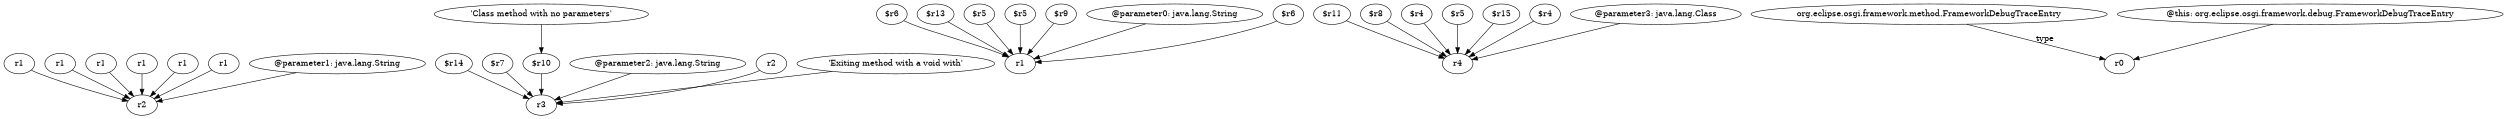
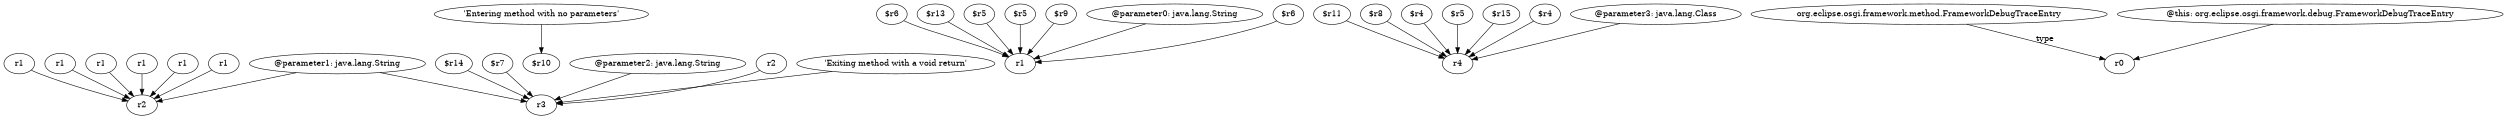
node "'Class method with no parameters'": label "'Class method with no parameters'" -> "'Entering method with no parameters'"
node "'Exiting method with a void with'": label "'Exiting method with a void with'" -> "'Exiting method with a void return'"
edge "$r10" -> "r3": now "@parameter1: java.lang.String" -> "r3"
